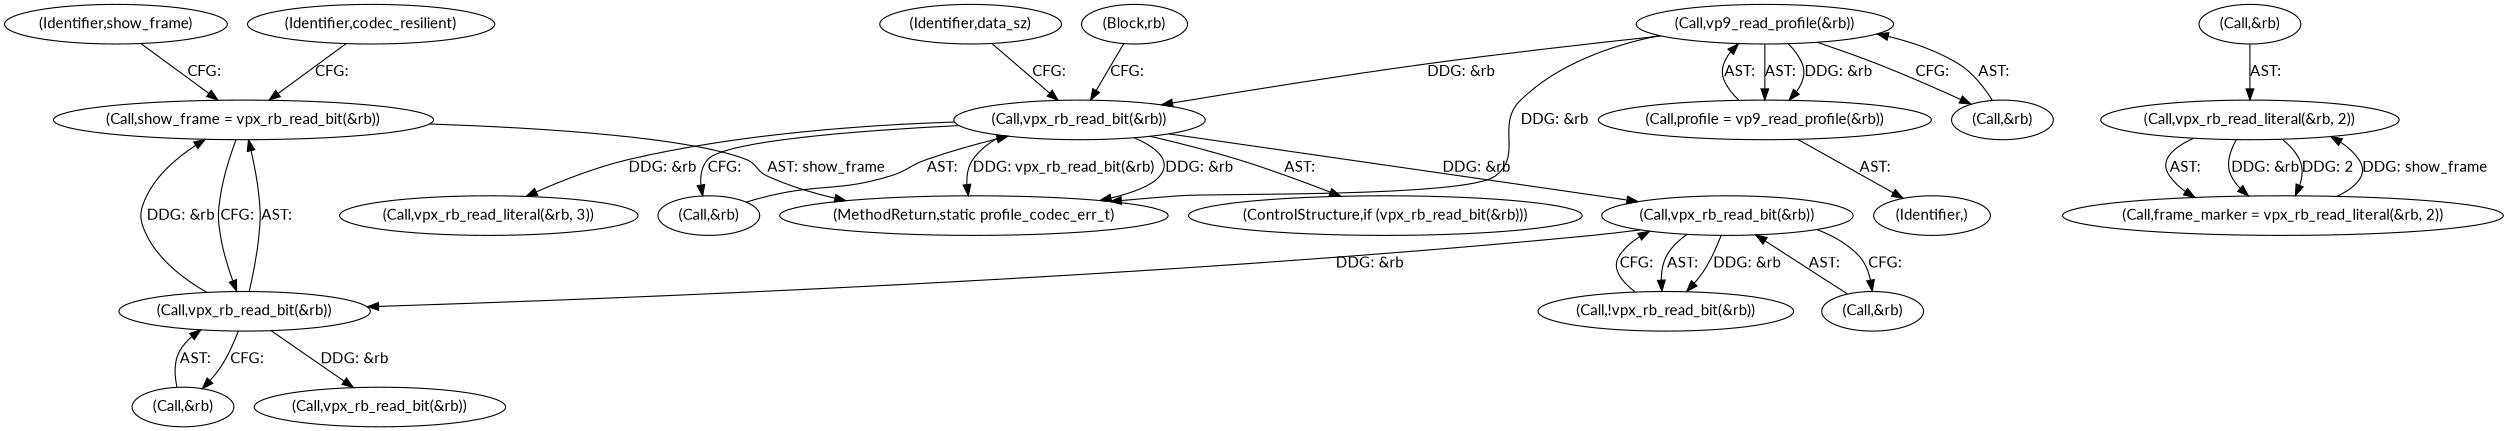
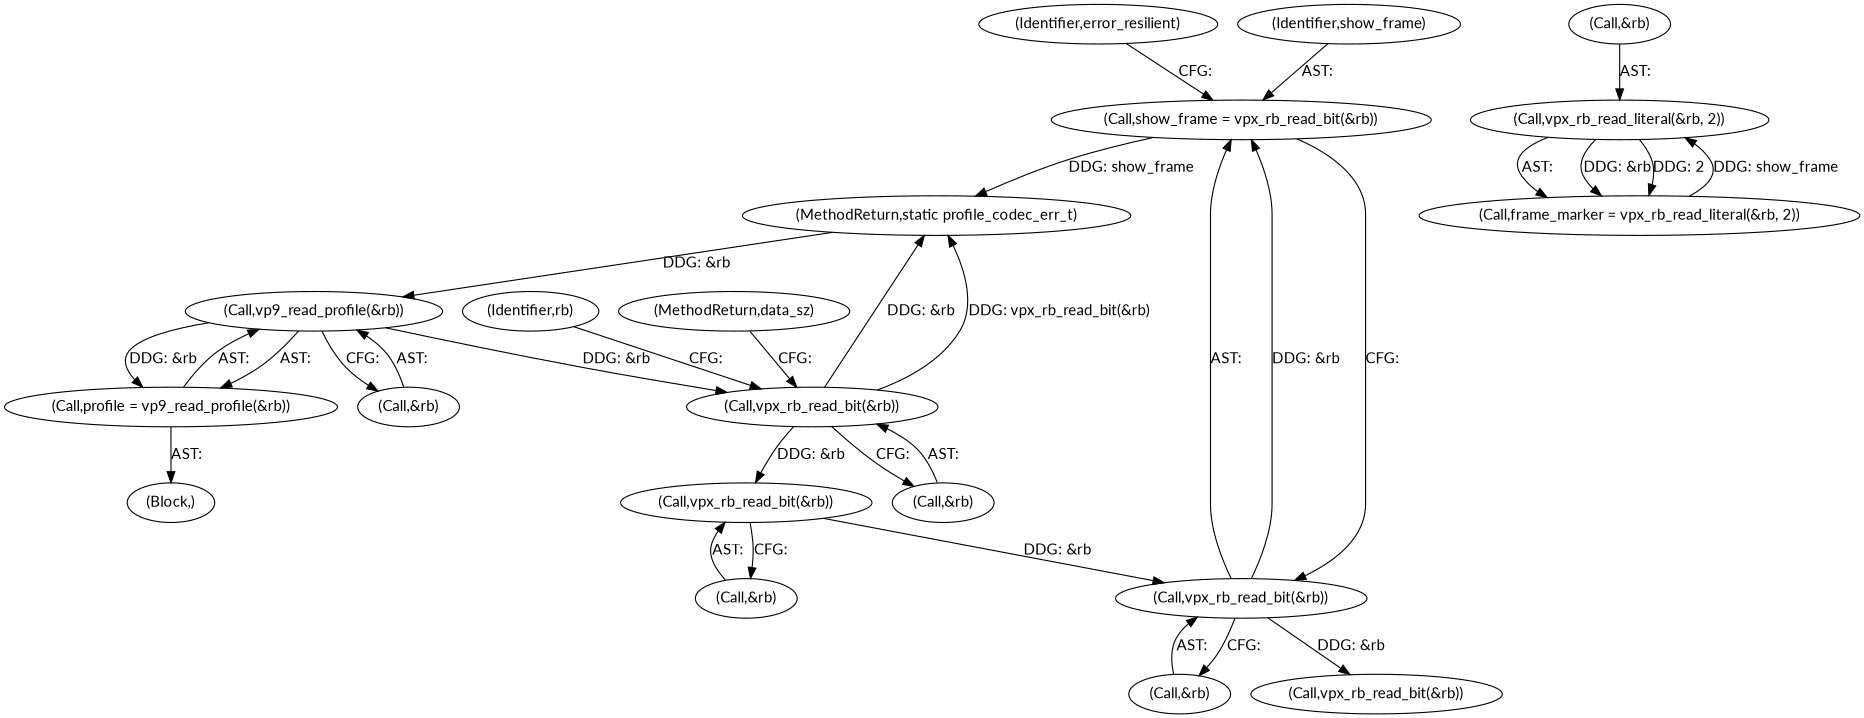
node "(Identifier,codec_resilient)": label "(Identifier,codec_resilient)" -> "(Identifier,error_resilient)"
node "(Identifier,data_sz)": label "(Identifier,data_sz)" -> "(MethodReturn,data_sz)"
node "(Block,rb)": label "(Block,rb)" -> "(Identifier,rb)"
edge "(Identifier,show_frame)" -> "(Call,show_frame = vpx_rb_read_bit(&rb))": label "CFG: " -> "AST: "
edge "(Call,show_frame = vpx_rb_read_bit(&rb))" -> "(MethodReturn,static profile_codec_err_t)": label "AST: show_frame" -> "DDG: show_frame"
edge "(Call,vp9_read_profile(&rb))" -> "(MethodReturn,static profile_codec_err_t)": reversed
node "(Call,vpx_rb_read_literal(&rb, 3))": removed
node "(ControlStructure,if (vpx_rb_read_bit(&rb)))": removed
node "(Identifier,)": label "(Identifier,)" -> "(Block,)"
node "(Call,!vpx_rb_read_bit(&rb))": removed
